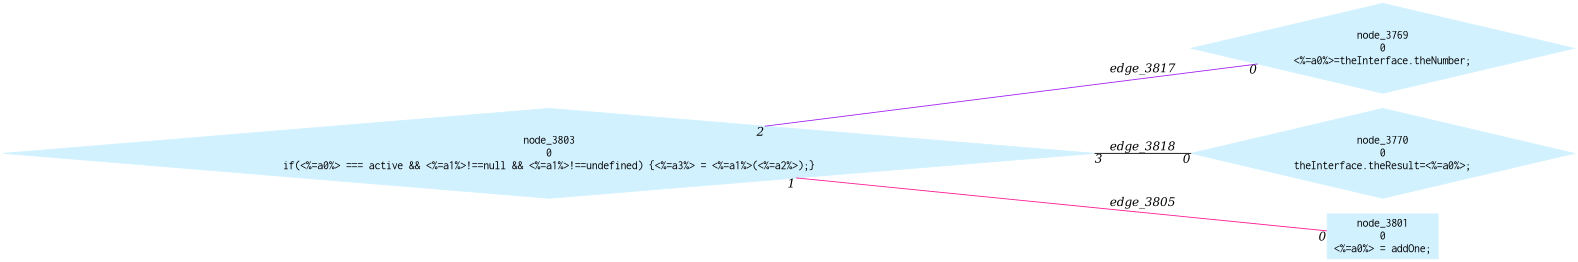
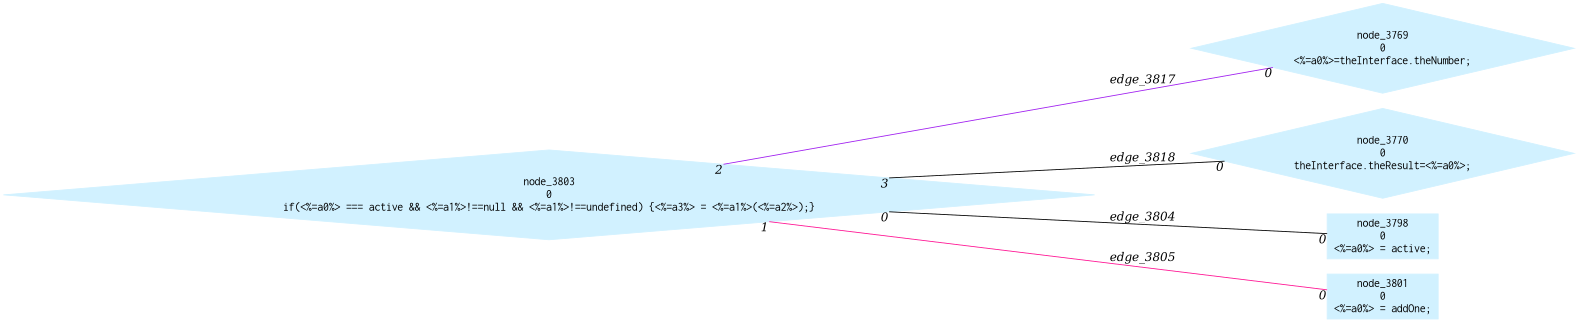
node "node_3798 0 <%=a0%> = active;": added
